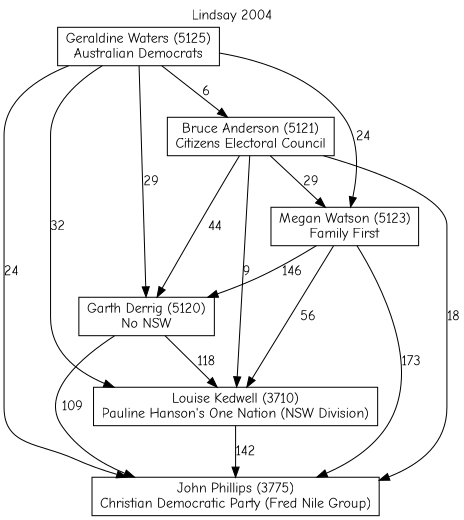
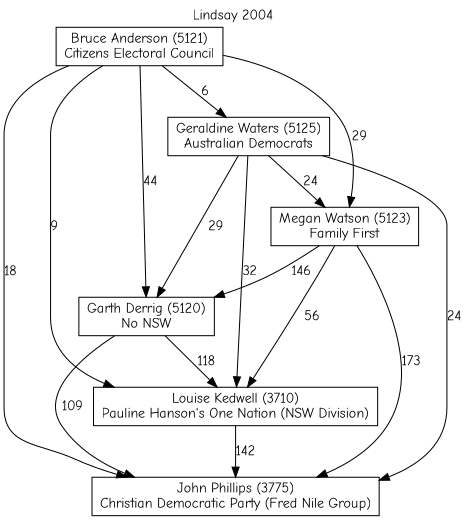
edge "Geraldine Waters (5125) Australian Democrats" -> "Bruce Anderson (5121) Citizens Electoral Council": reversed
